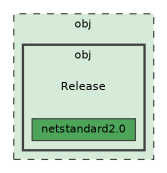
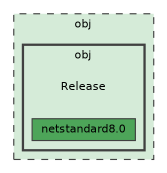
node "netstandard2.0": label "netstandard2.0" -> "netstandard8.0"
